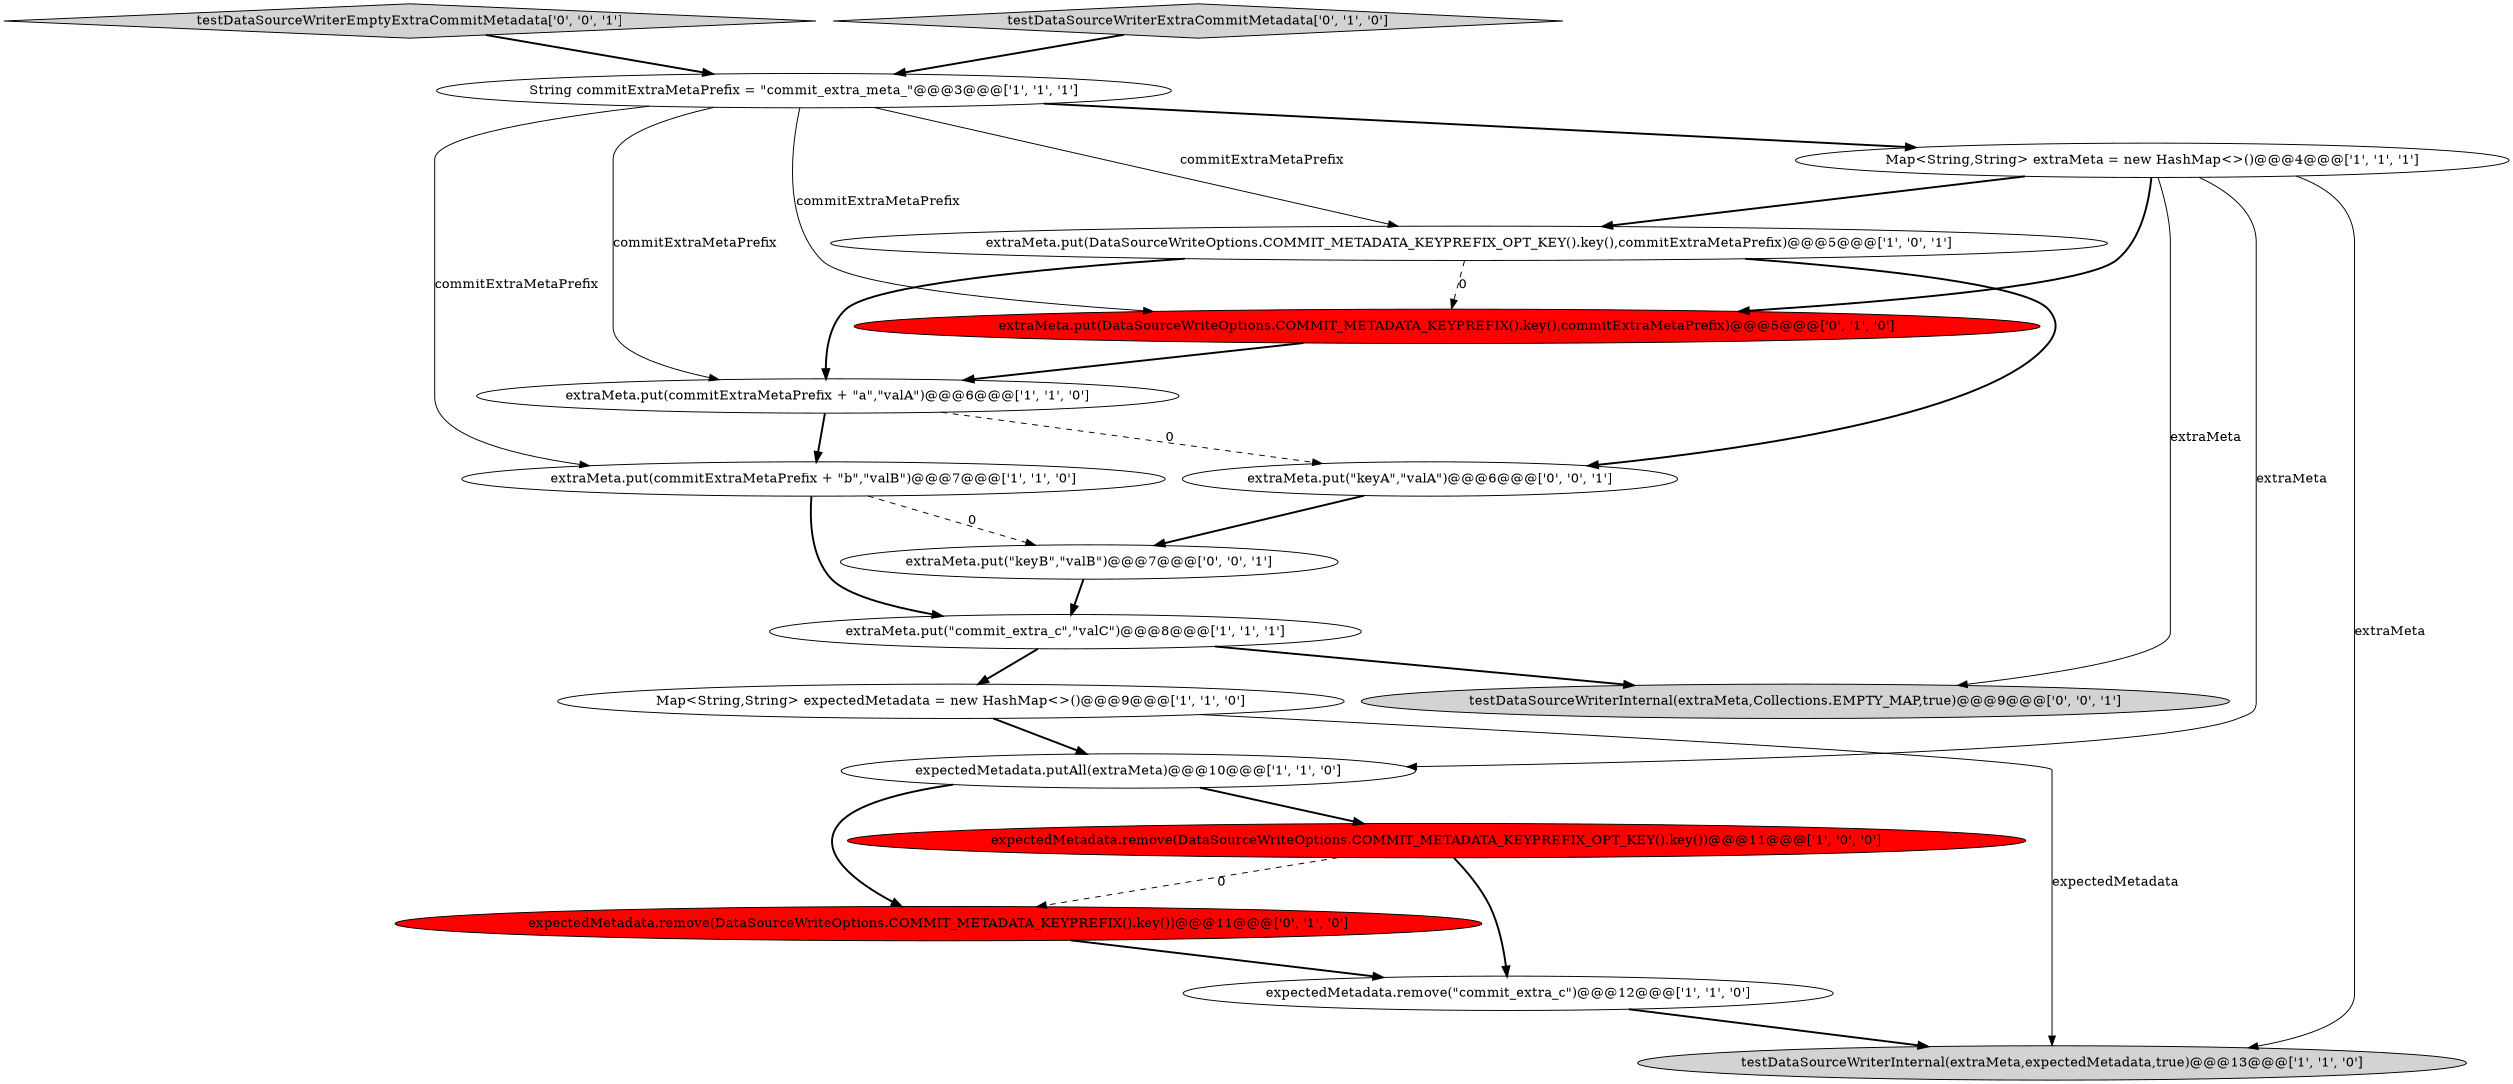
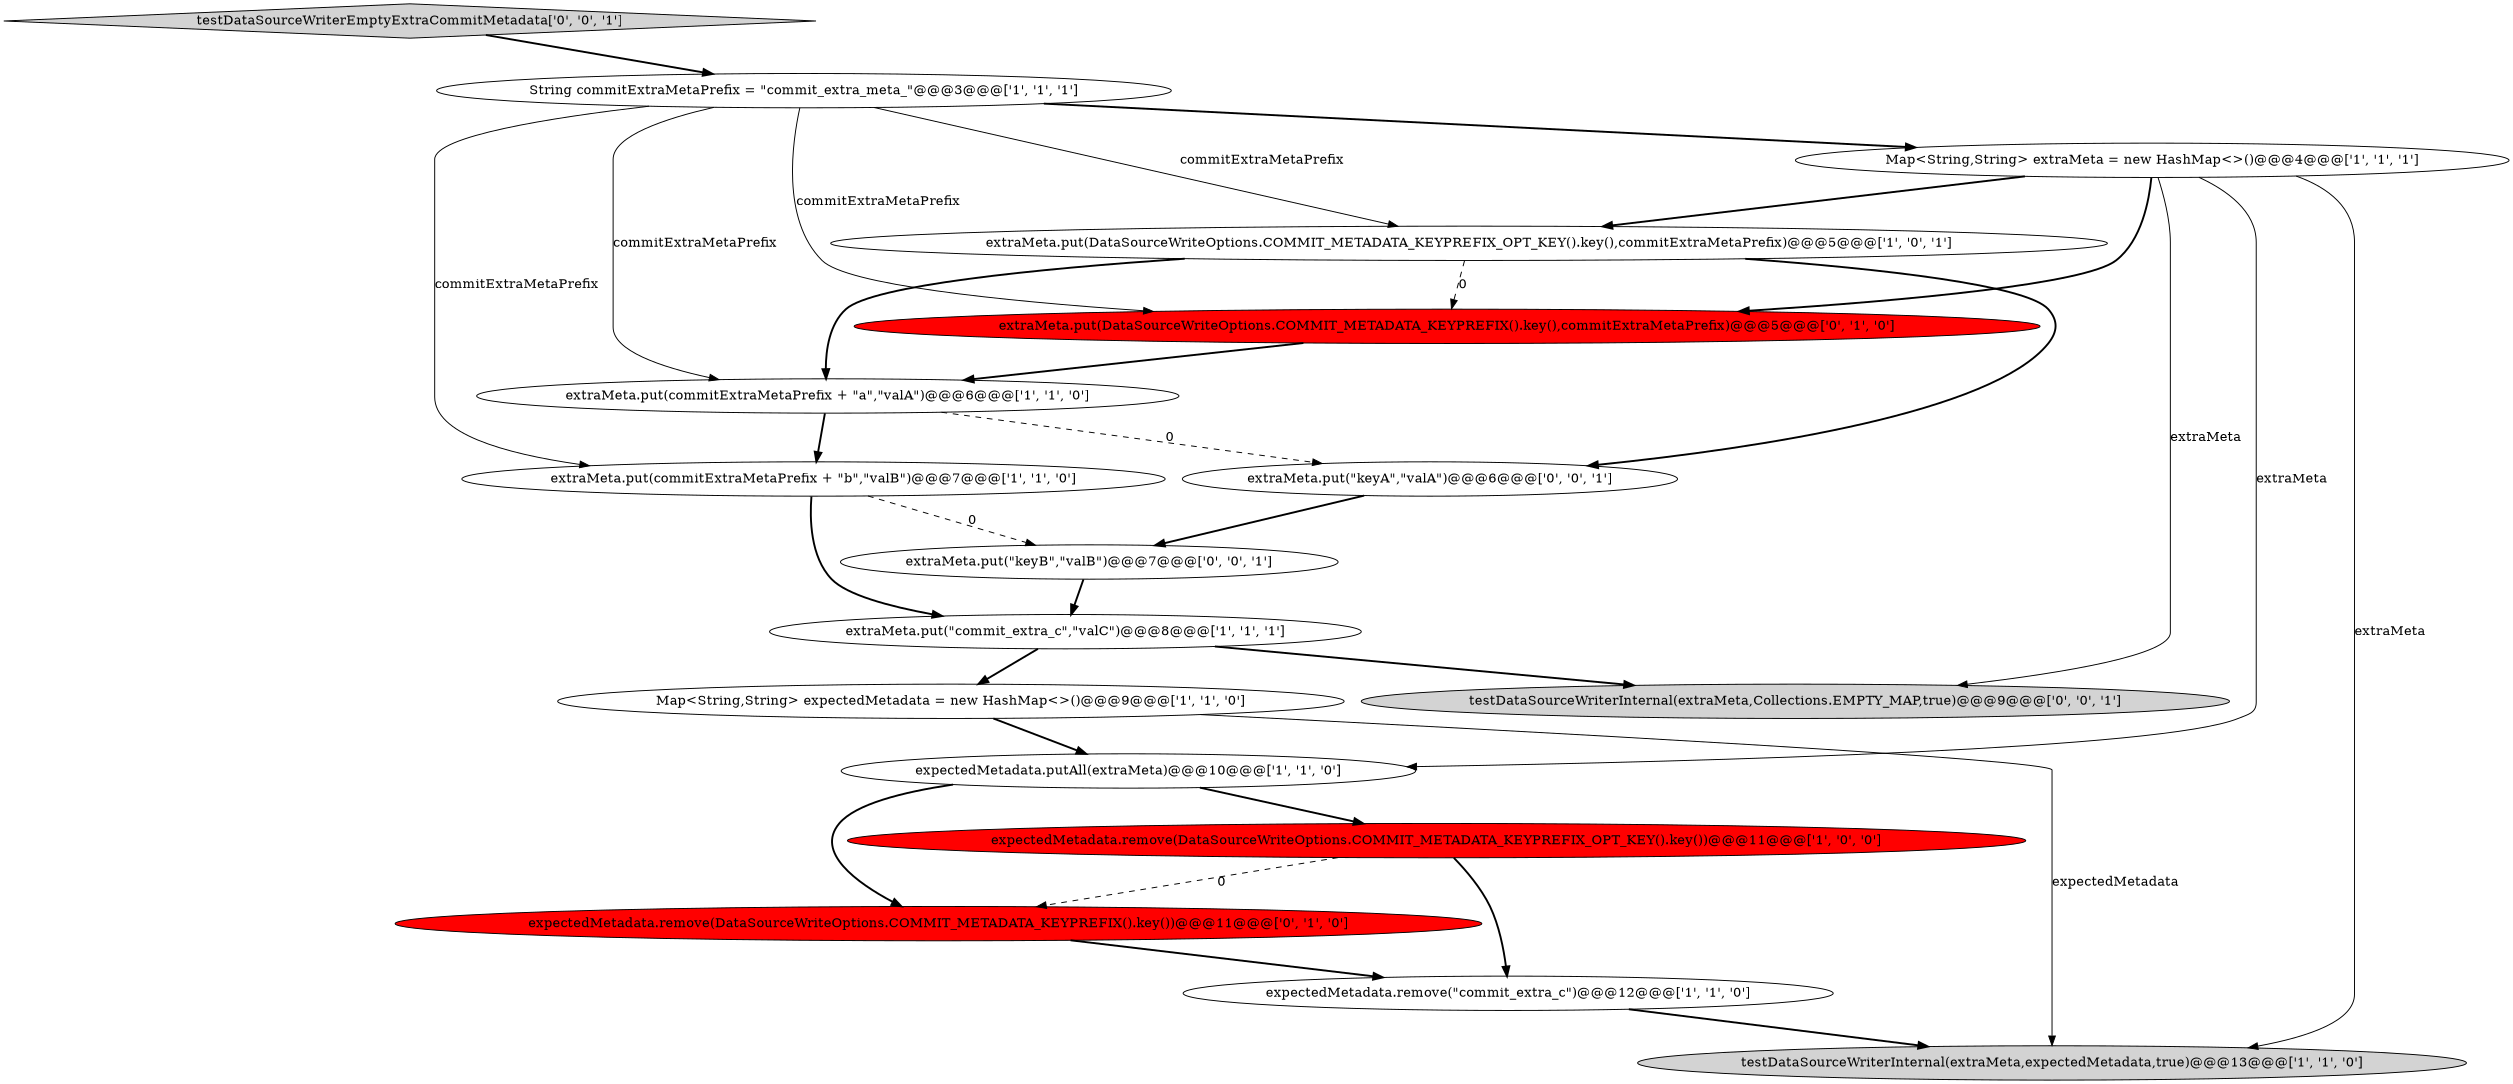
node "testDataSourceWriterExtraCommitMetadata['0', '1', '0']": removed
